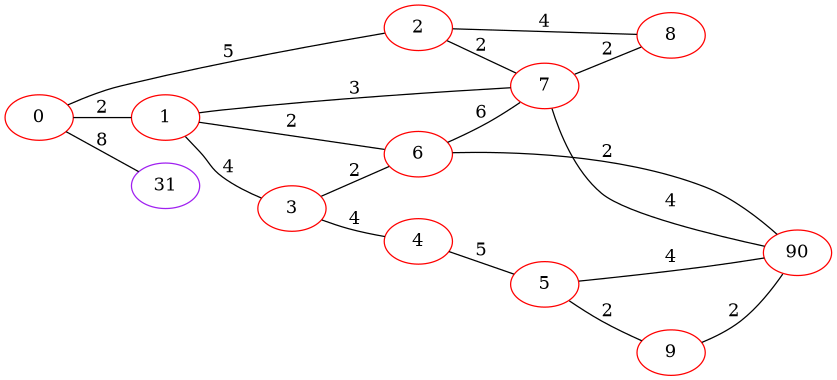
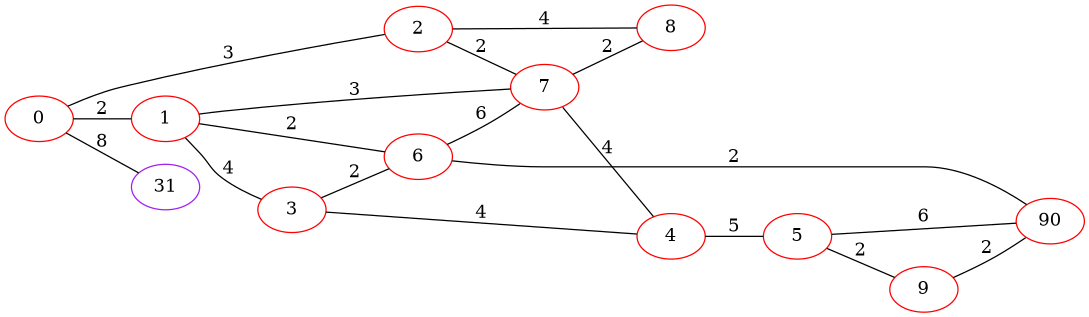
edge "2" -- "0": label "5" -> "3"
edge "7" -- "90": now "7" -- "4"
edge "90" -- "5": label "4" -> "6"
